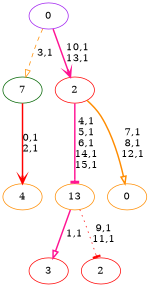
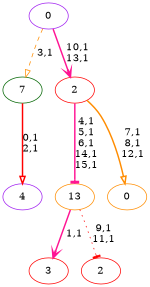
edge "7" -> "4": arrowhead vee -> onormal
node "4": color darkorange -> purple
edge "13" -> "3": arrowhead onormal -> vee
